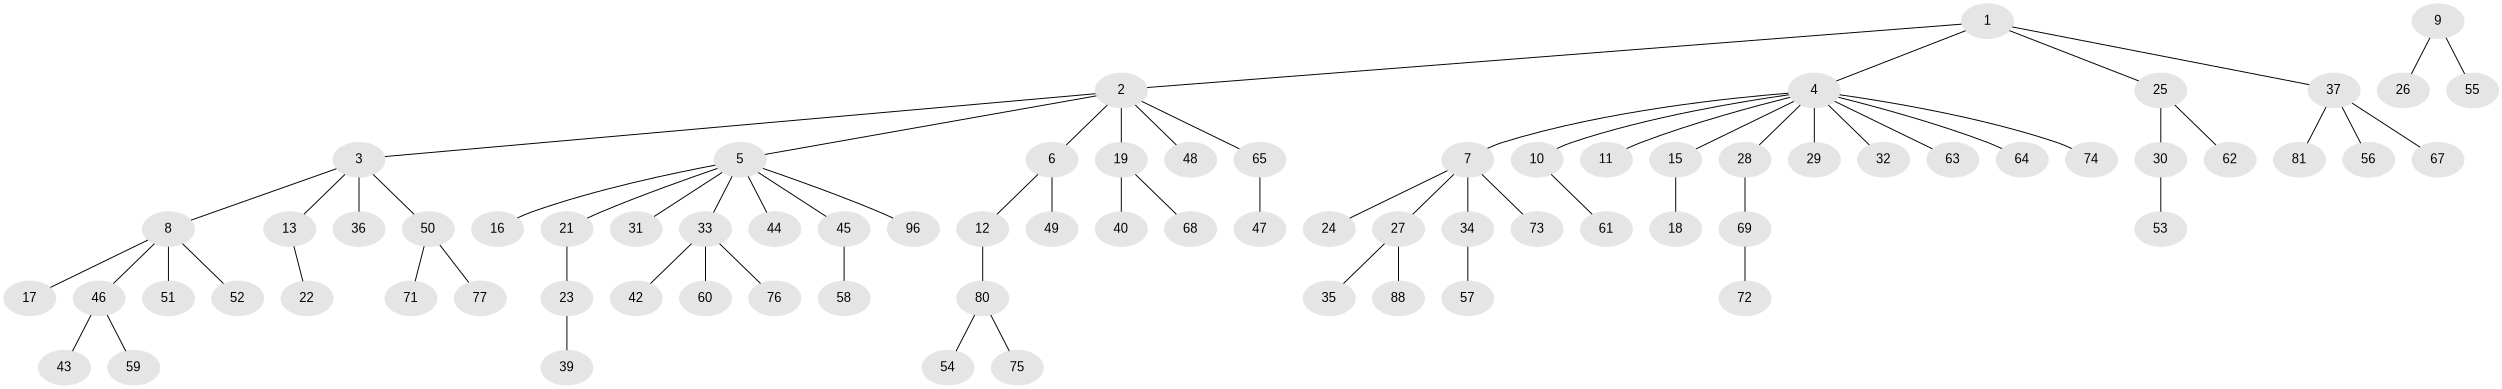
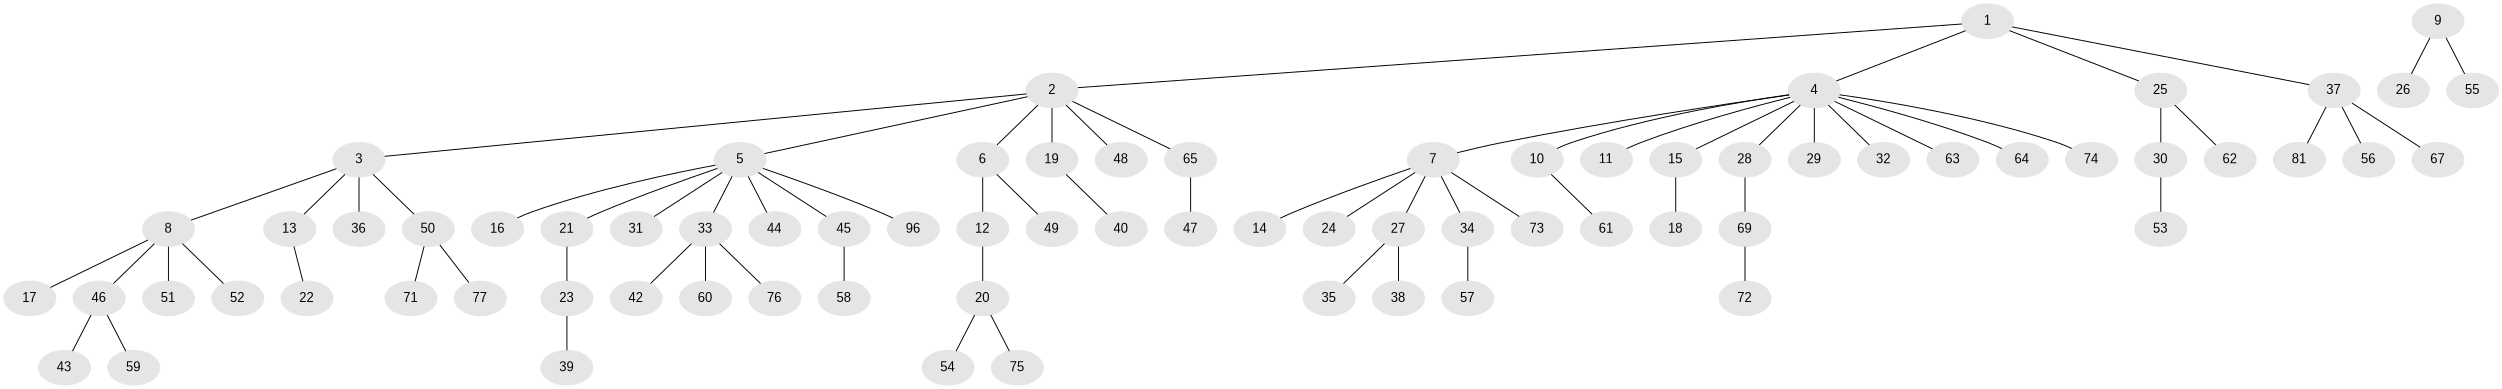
node "68": removed
node "14": added
node "80": label "80" -> "20"
node "88": label "88" -> "38"
